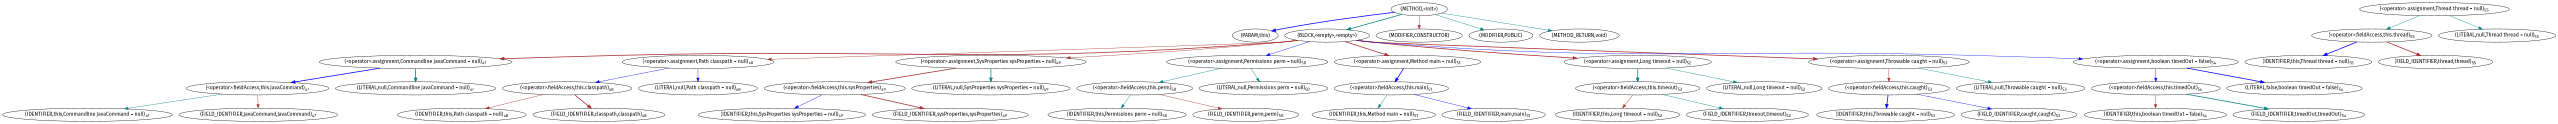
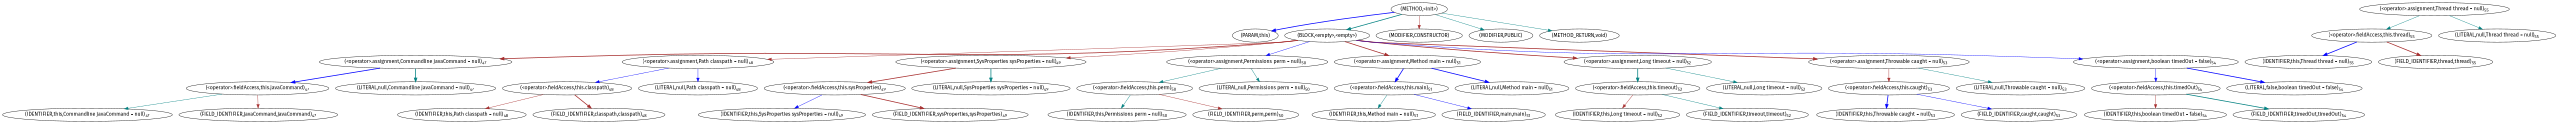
node "(LITERAL,null,Method main = null)": added
